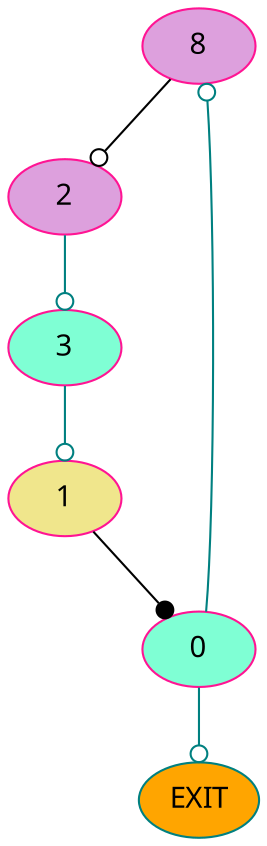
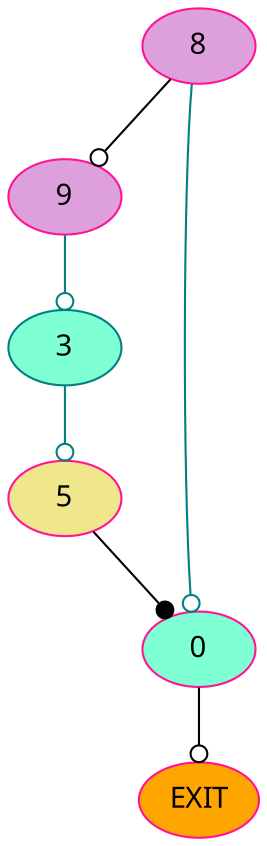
node "2": label "2" -> "9"
node "3": color deeppink -> teal
edge "0" -> "8": reversed
node "1": label "1" -> "5"
edge "0" -> "EXIT": color teal -> black
node "EXIT": color teal -> deeppink
